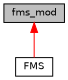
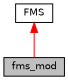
edge "FMS" -> "fms_mod": reversed
